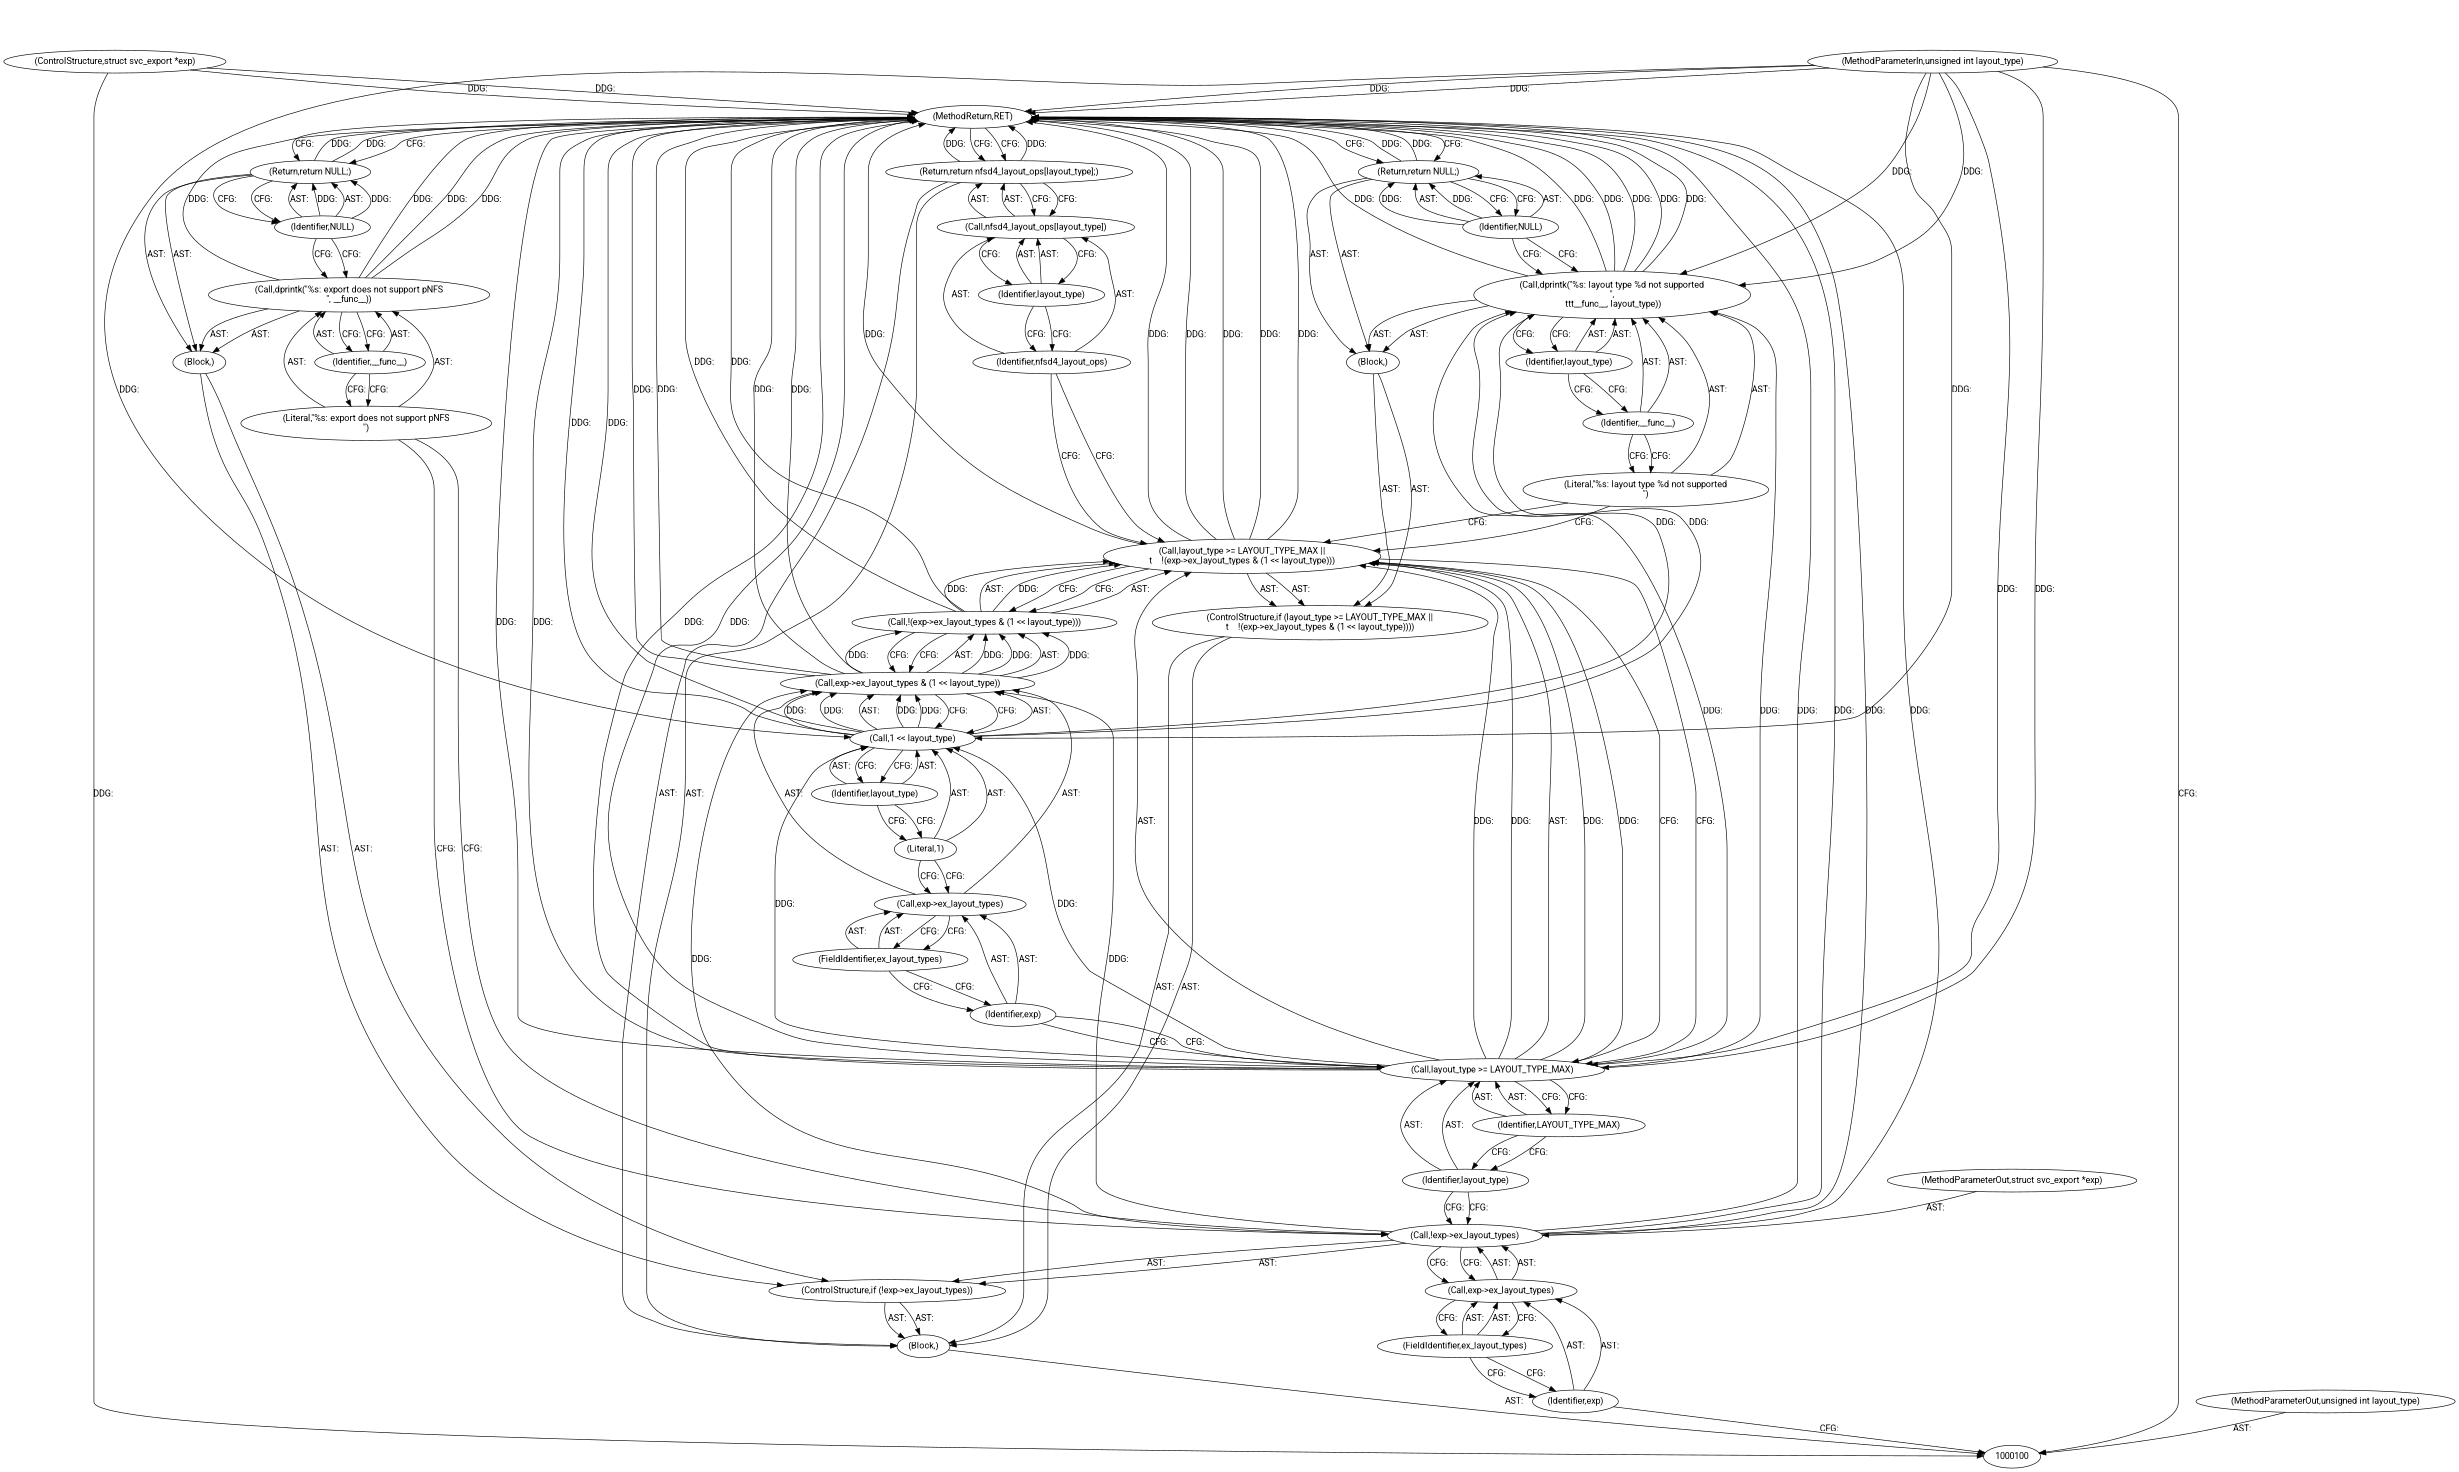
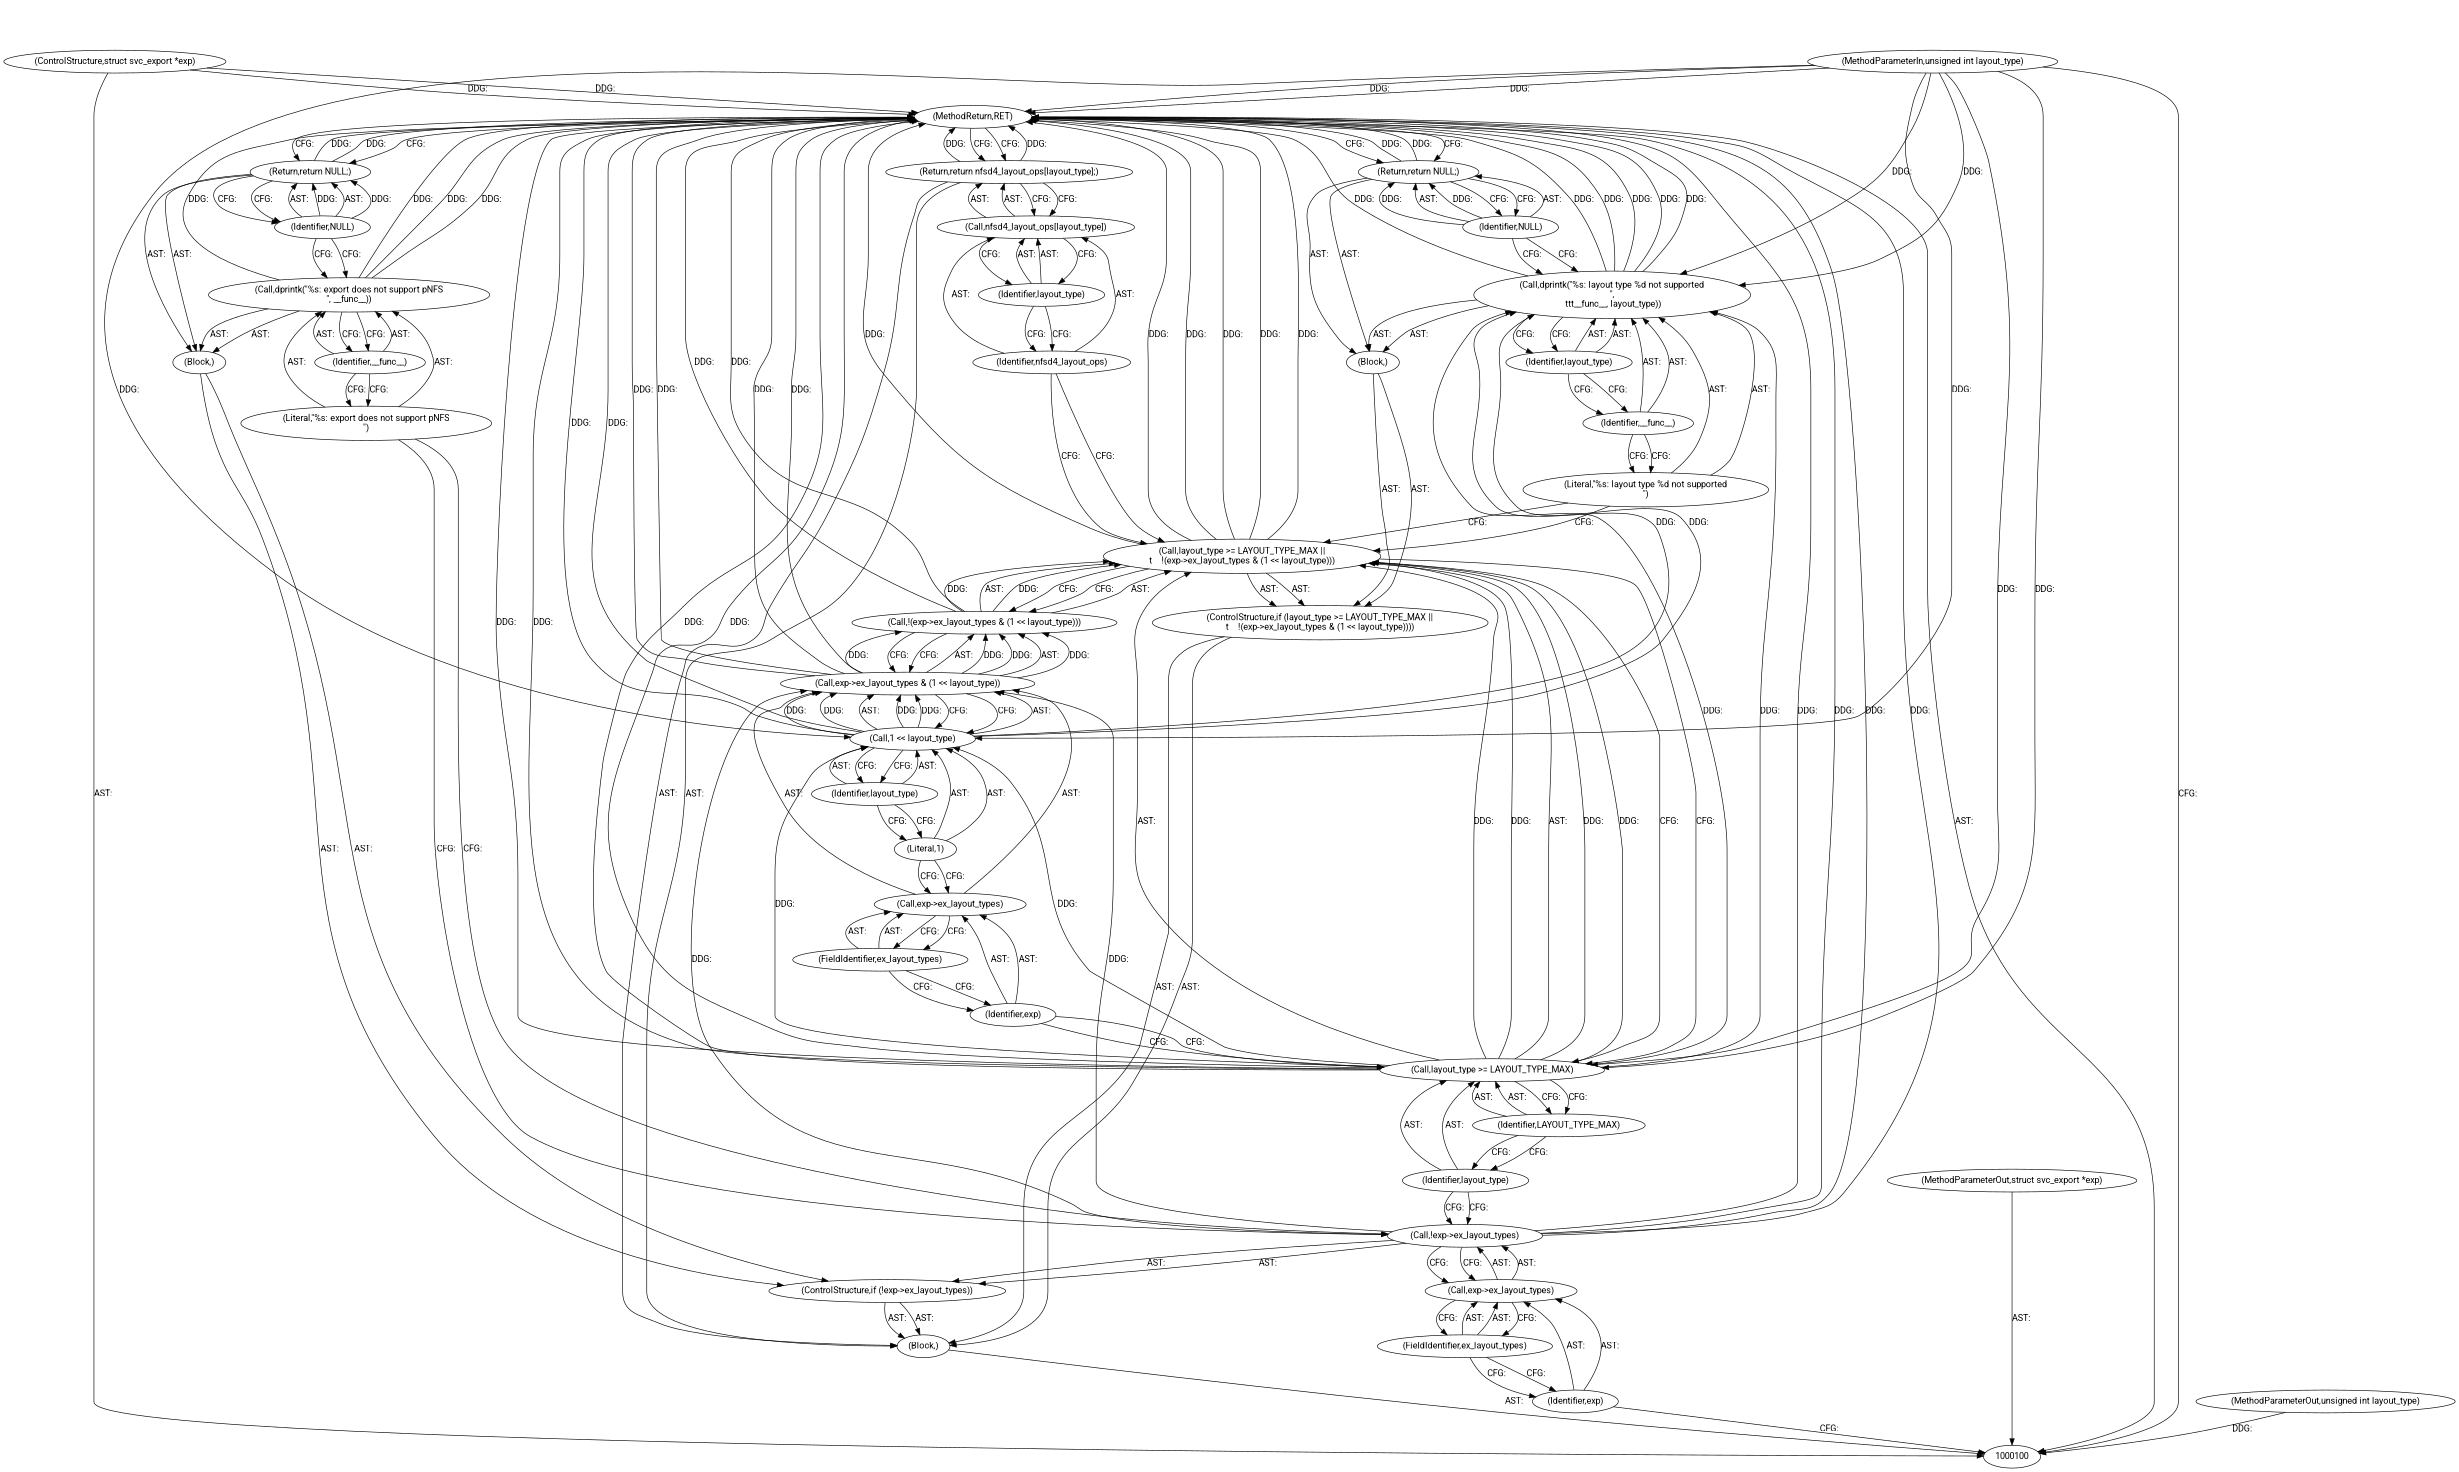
edge "(MethodReturn,RET)" -> "1000100": added, label "AST:"
edge "(ControlStructure,struct svc_export *exp)" -> "1000100": label "DDG: " -> "AST: "
edge "(MethodParameterOut,struct svc_export *exp)" -> "(Call,!exp->ex_layout_types)": now "(MethodParameterOut,struct svc_export *exp)" -> "1000100"
edge "(MethodParameterOut,unsigned int layout_type)" -> "1000100": label "AST: " -> "DDG: "
